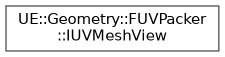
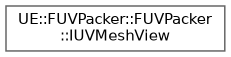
node "UE::Geometry::FUVPacker ::IUVMeshView": label "UE::Geometry::FUVPacker ::IUVMeshView" -> "UE::FUVPacker::FUVPacker ::IUVMeshView"
